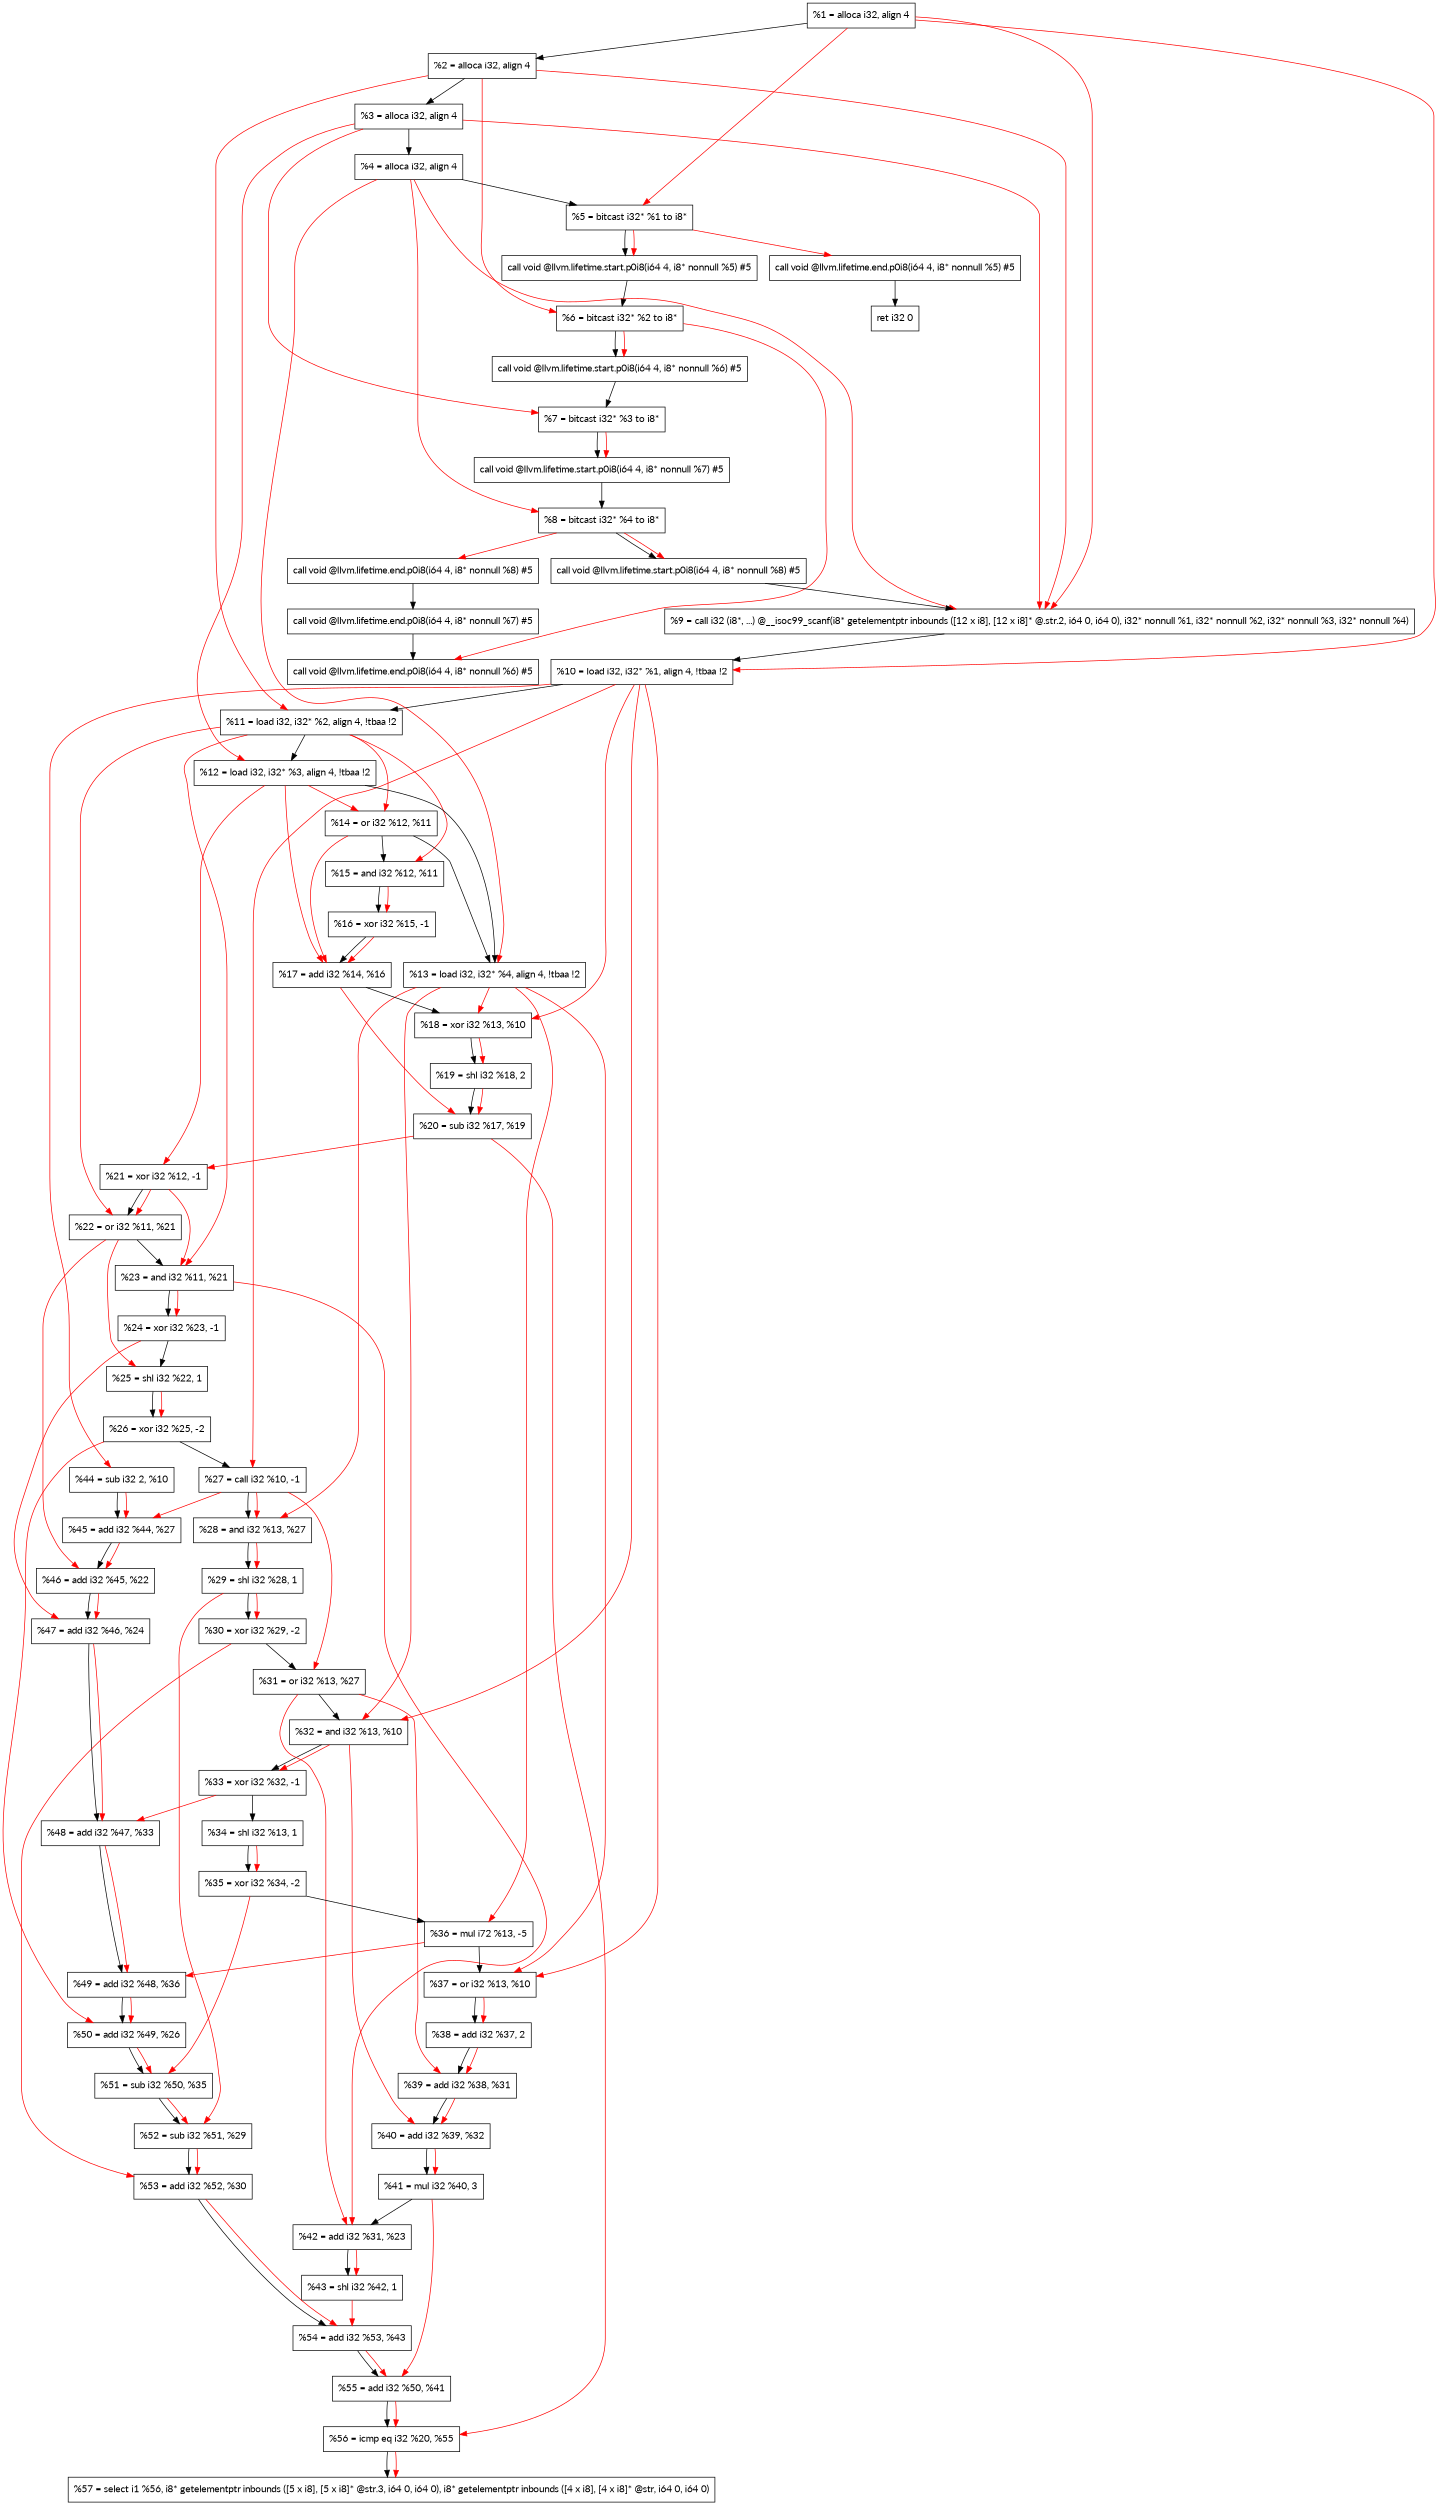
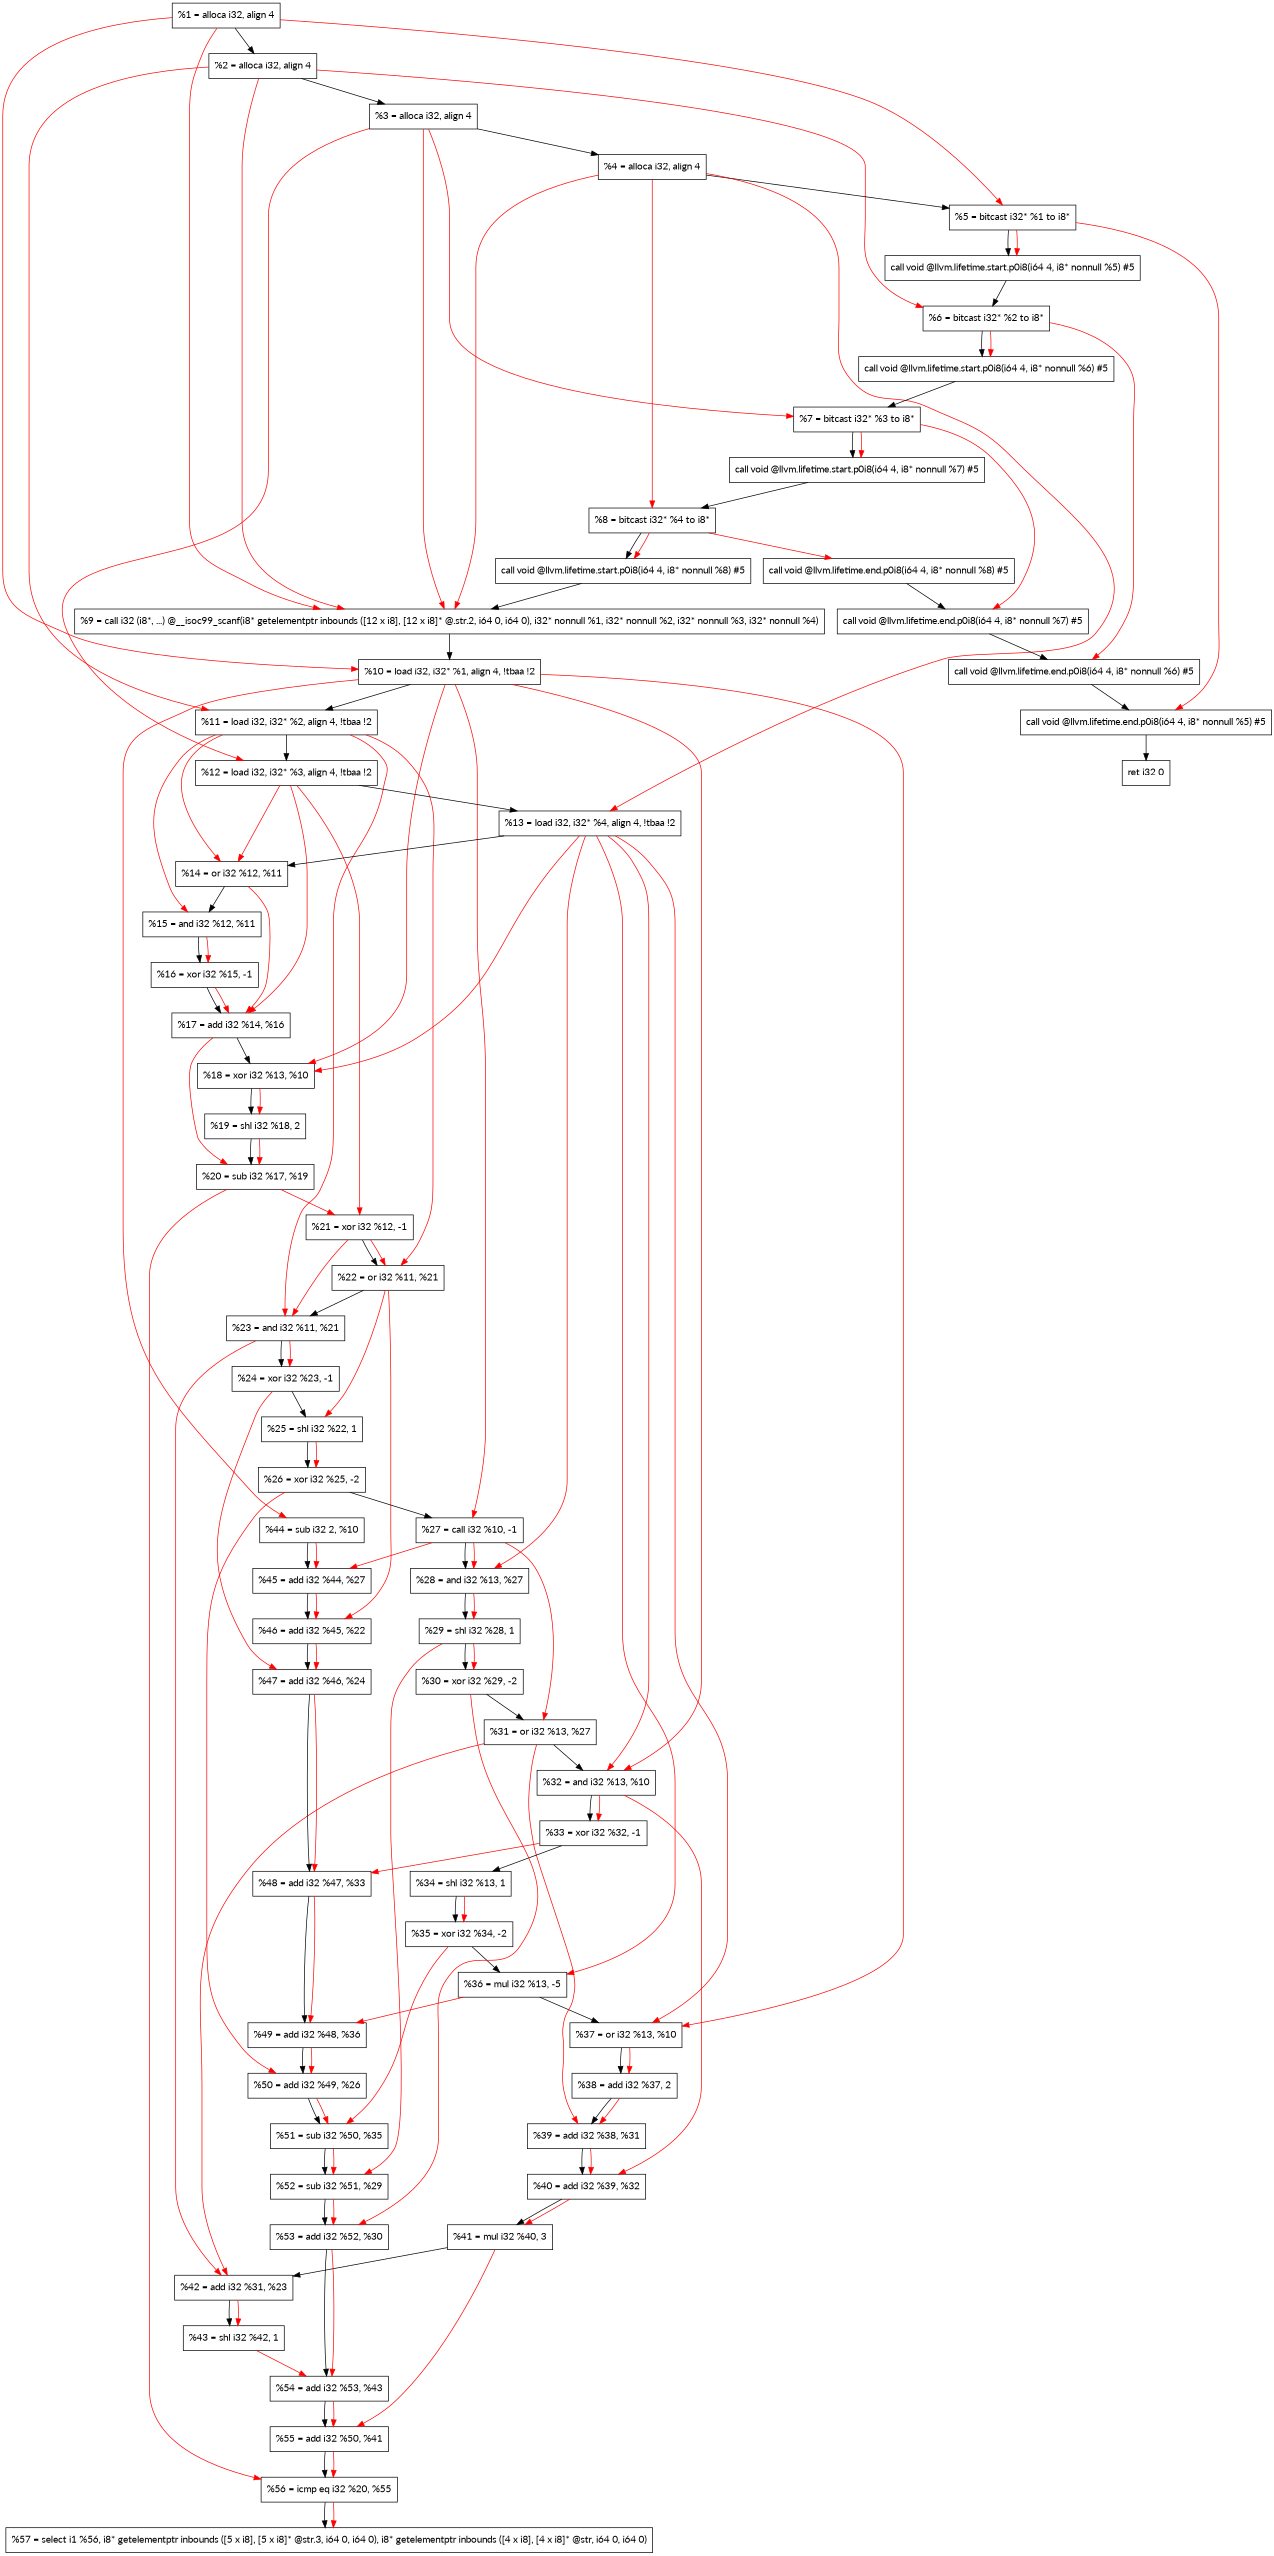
edge "%7 = bitcast i32* %3 to i8*" -> "call void @llvm.lifetime.end.p0i8(i64 4, i8* nonnull %7) #5": added
edge "call void @llvm.lifetime.end.p0i8(i64 4, i8* nonnull %6) #5" -> "call void @llvm.lifetime.end.p0i8(i64 4, i8* nonnull %5) #5": added
edge "%14 = or i32 %12, %11" -> "%13 = load i32, i32* %4, align 4, !tbaa !2": reversed
node "%36 = mul i72 %13, -5": label "%36 = mul i72 %13, -5" -> "%36 = mul i32 %13, -5"
